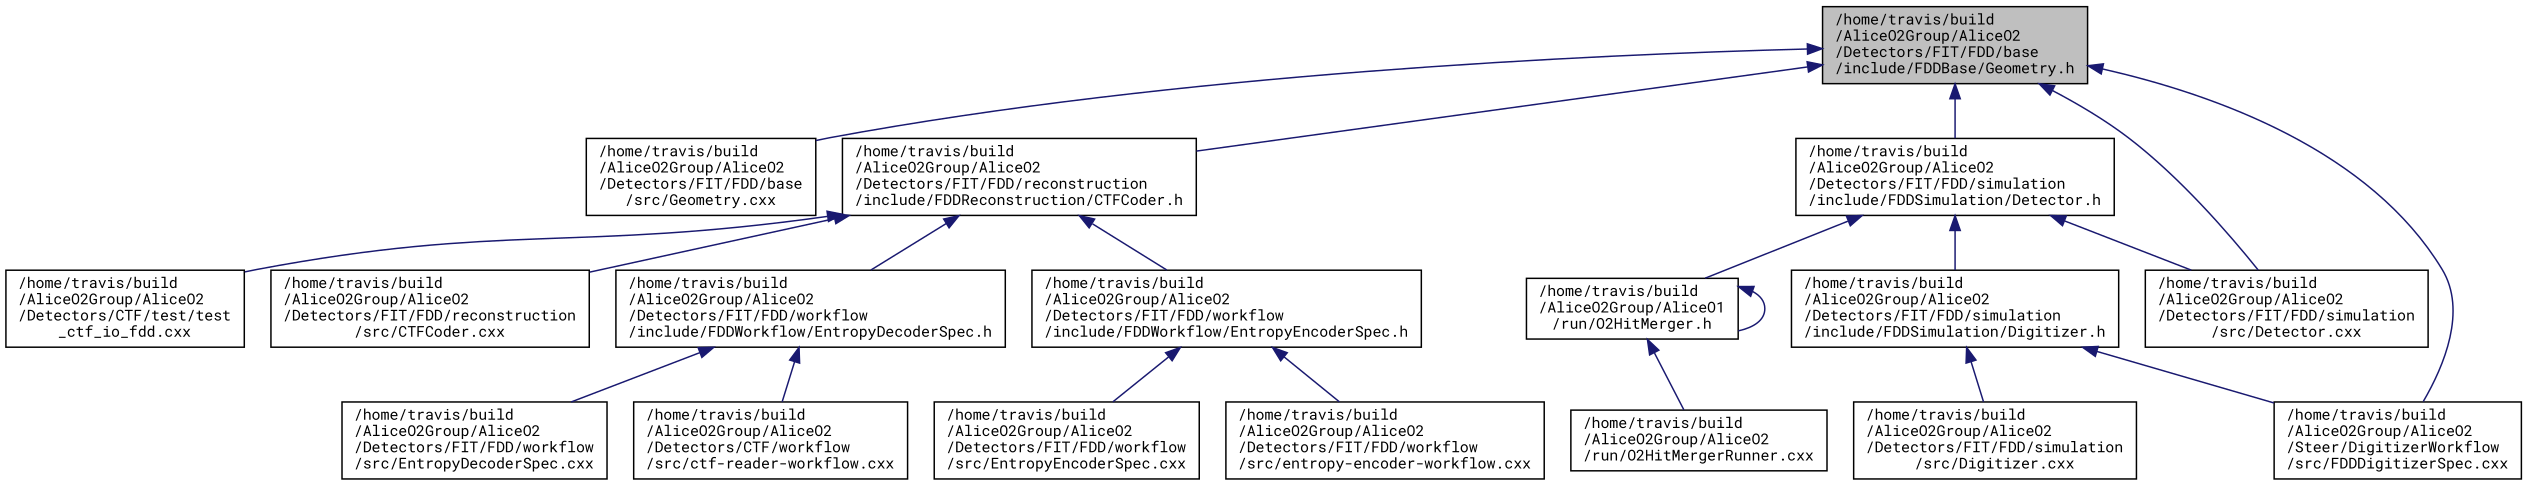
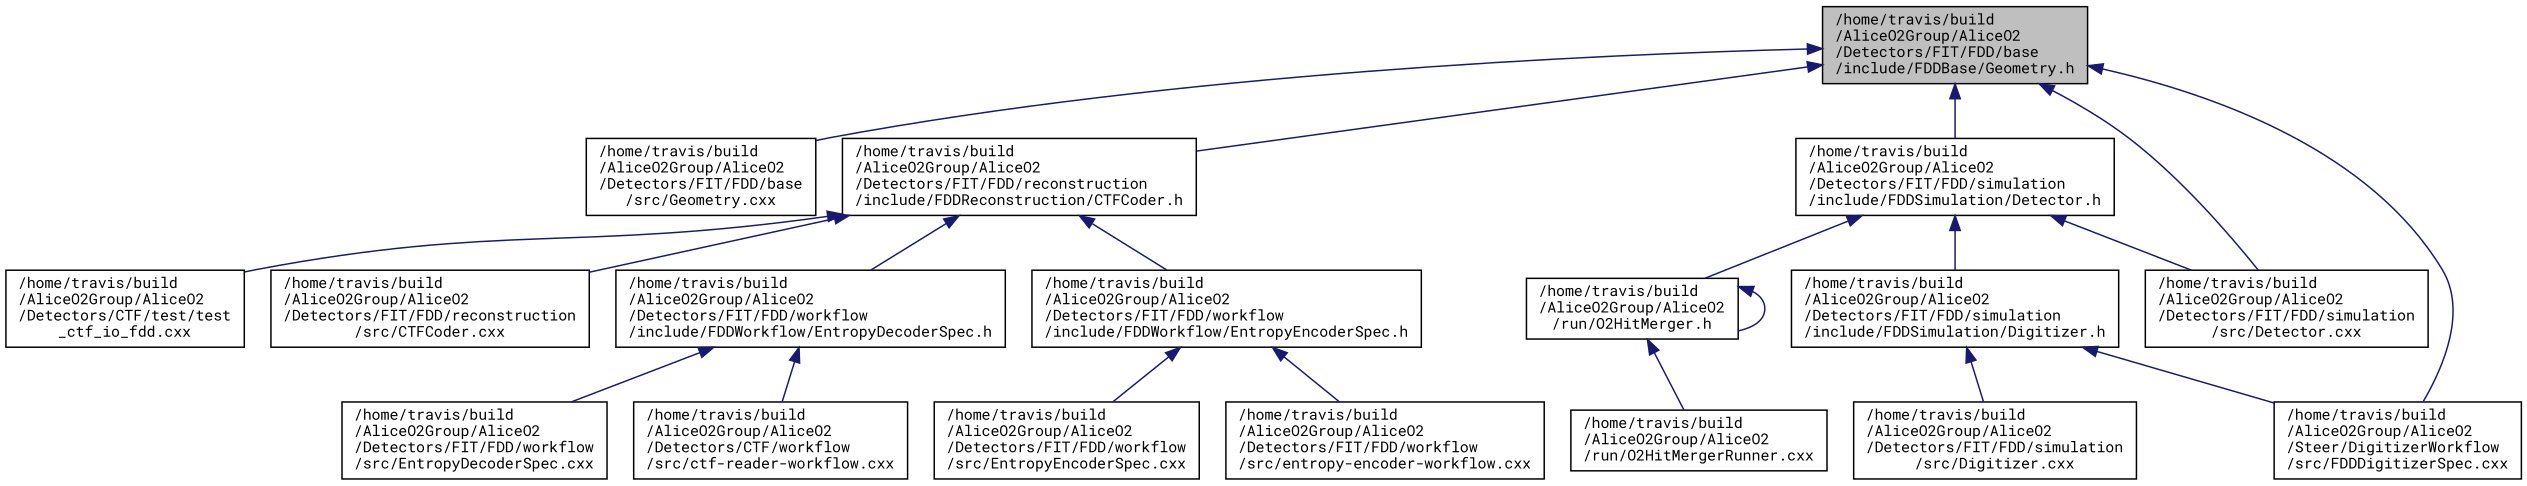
node "/home/travis/build /AliceO2Group/AliceO1 /run/O2HitMerger.h": label "/home/travis/build /AliceO2Group/AliceO1 /run/O2HitMerger.h" -> "/home/travis/build /AliceO2Group/AliceO2 /run/O2HitMerger.h"
